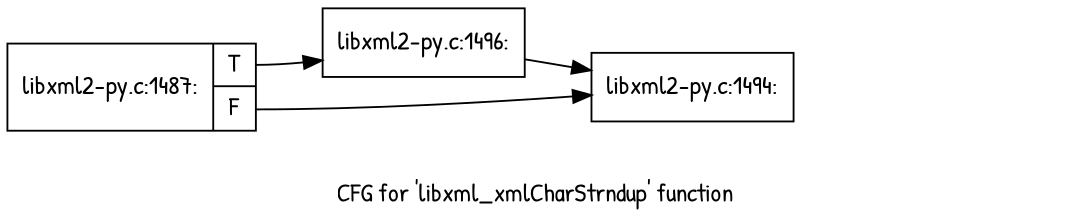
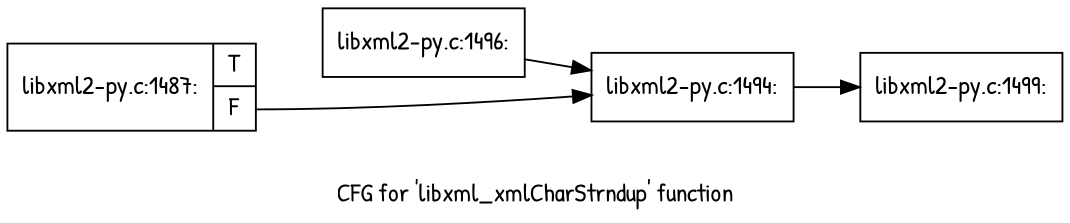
edge "libxml2-py.c:1487:" -> "libxml2-py.c:1496:": removed
node "libxml2-py.c:1499:": added
